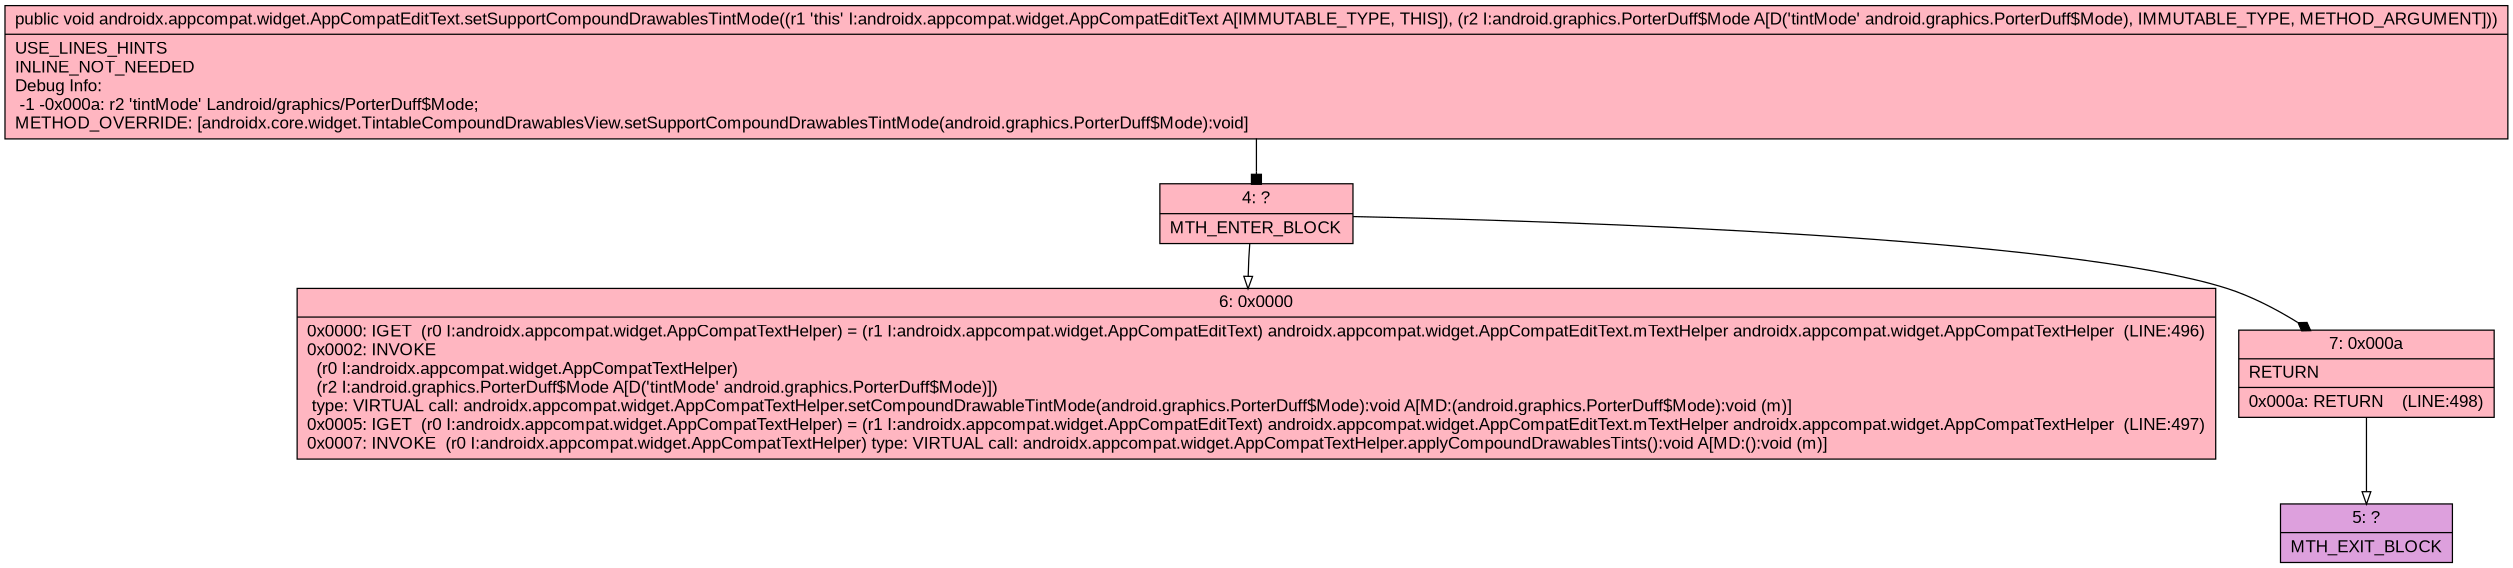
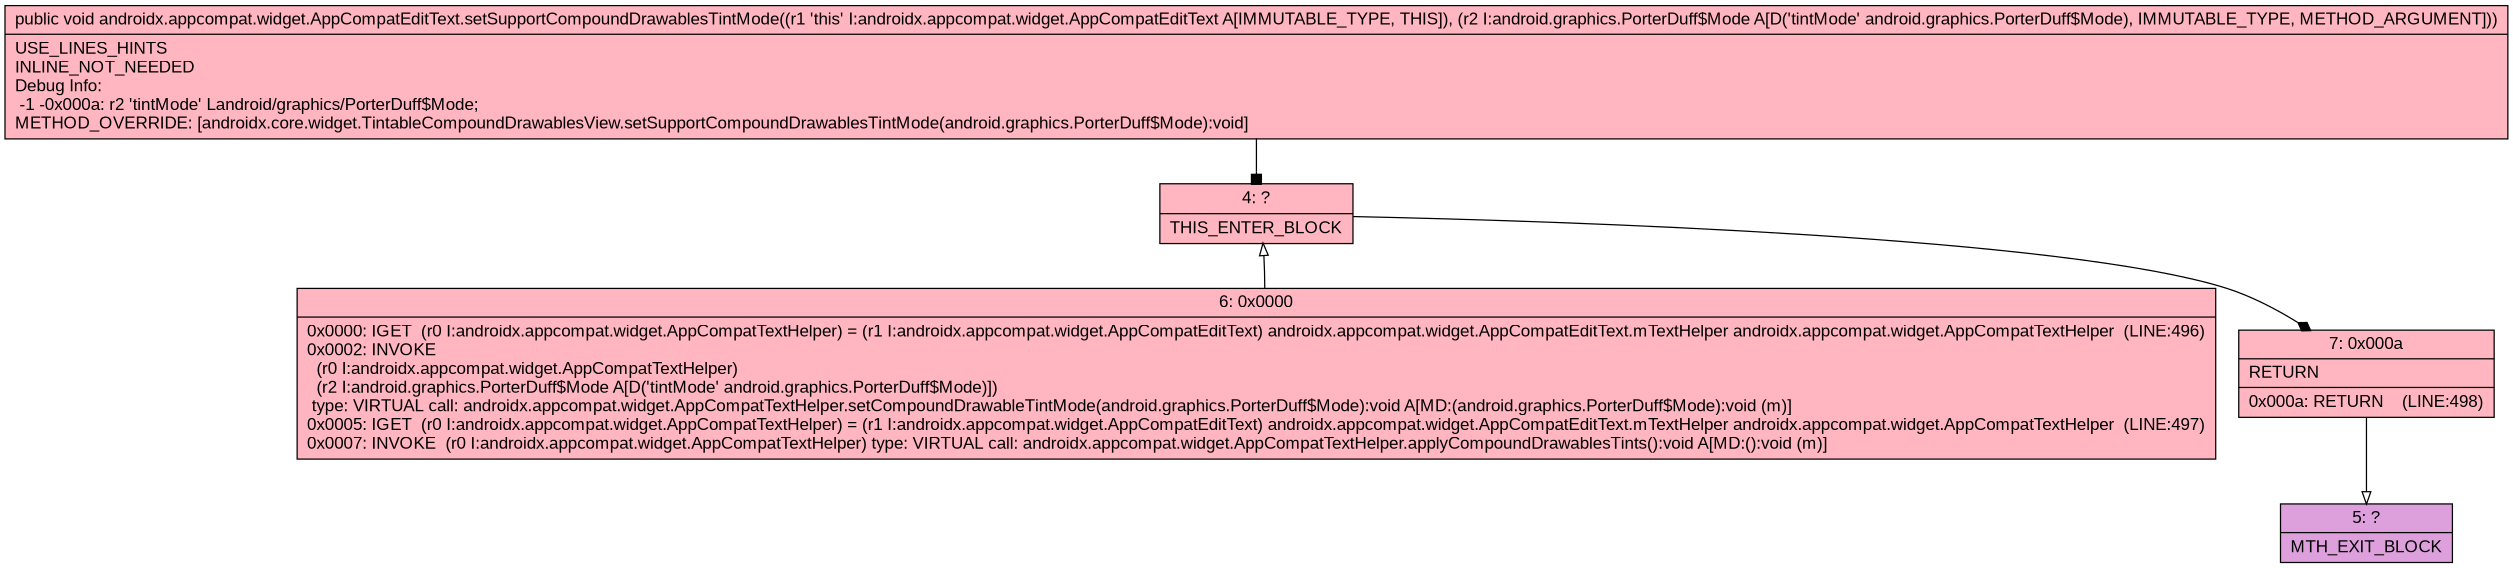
node "4: ?": text "MTH_ENTER_BLOCK" -> "THIS_ENTER_BLOCK"
edge "4: ?" -> "6: 0x0000": reversed
